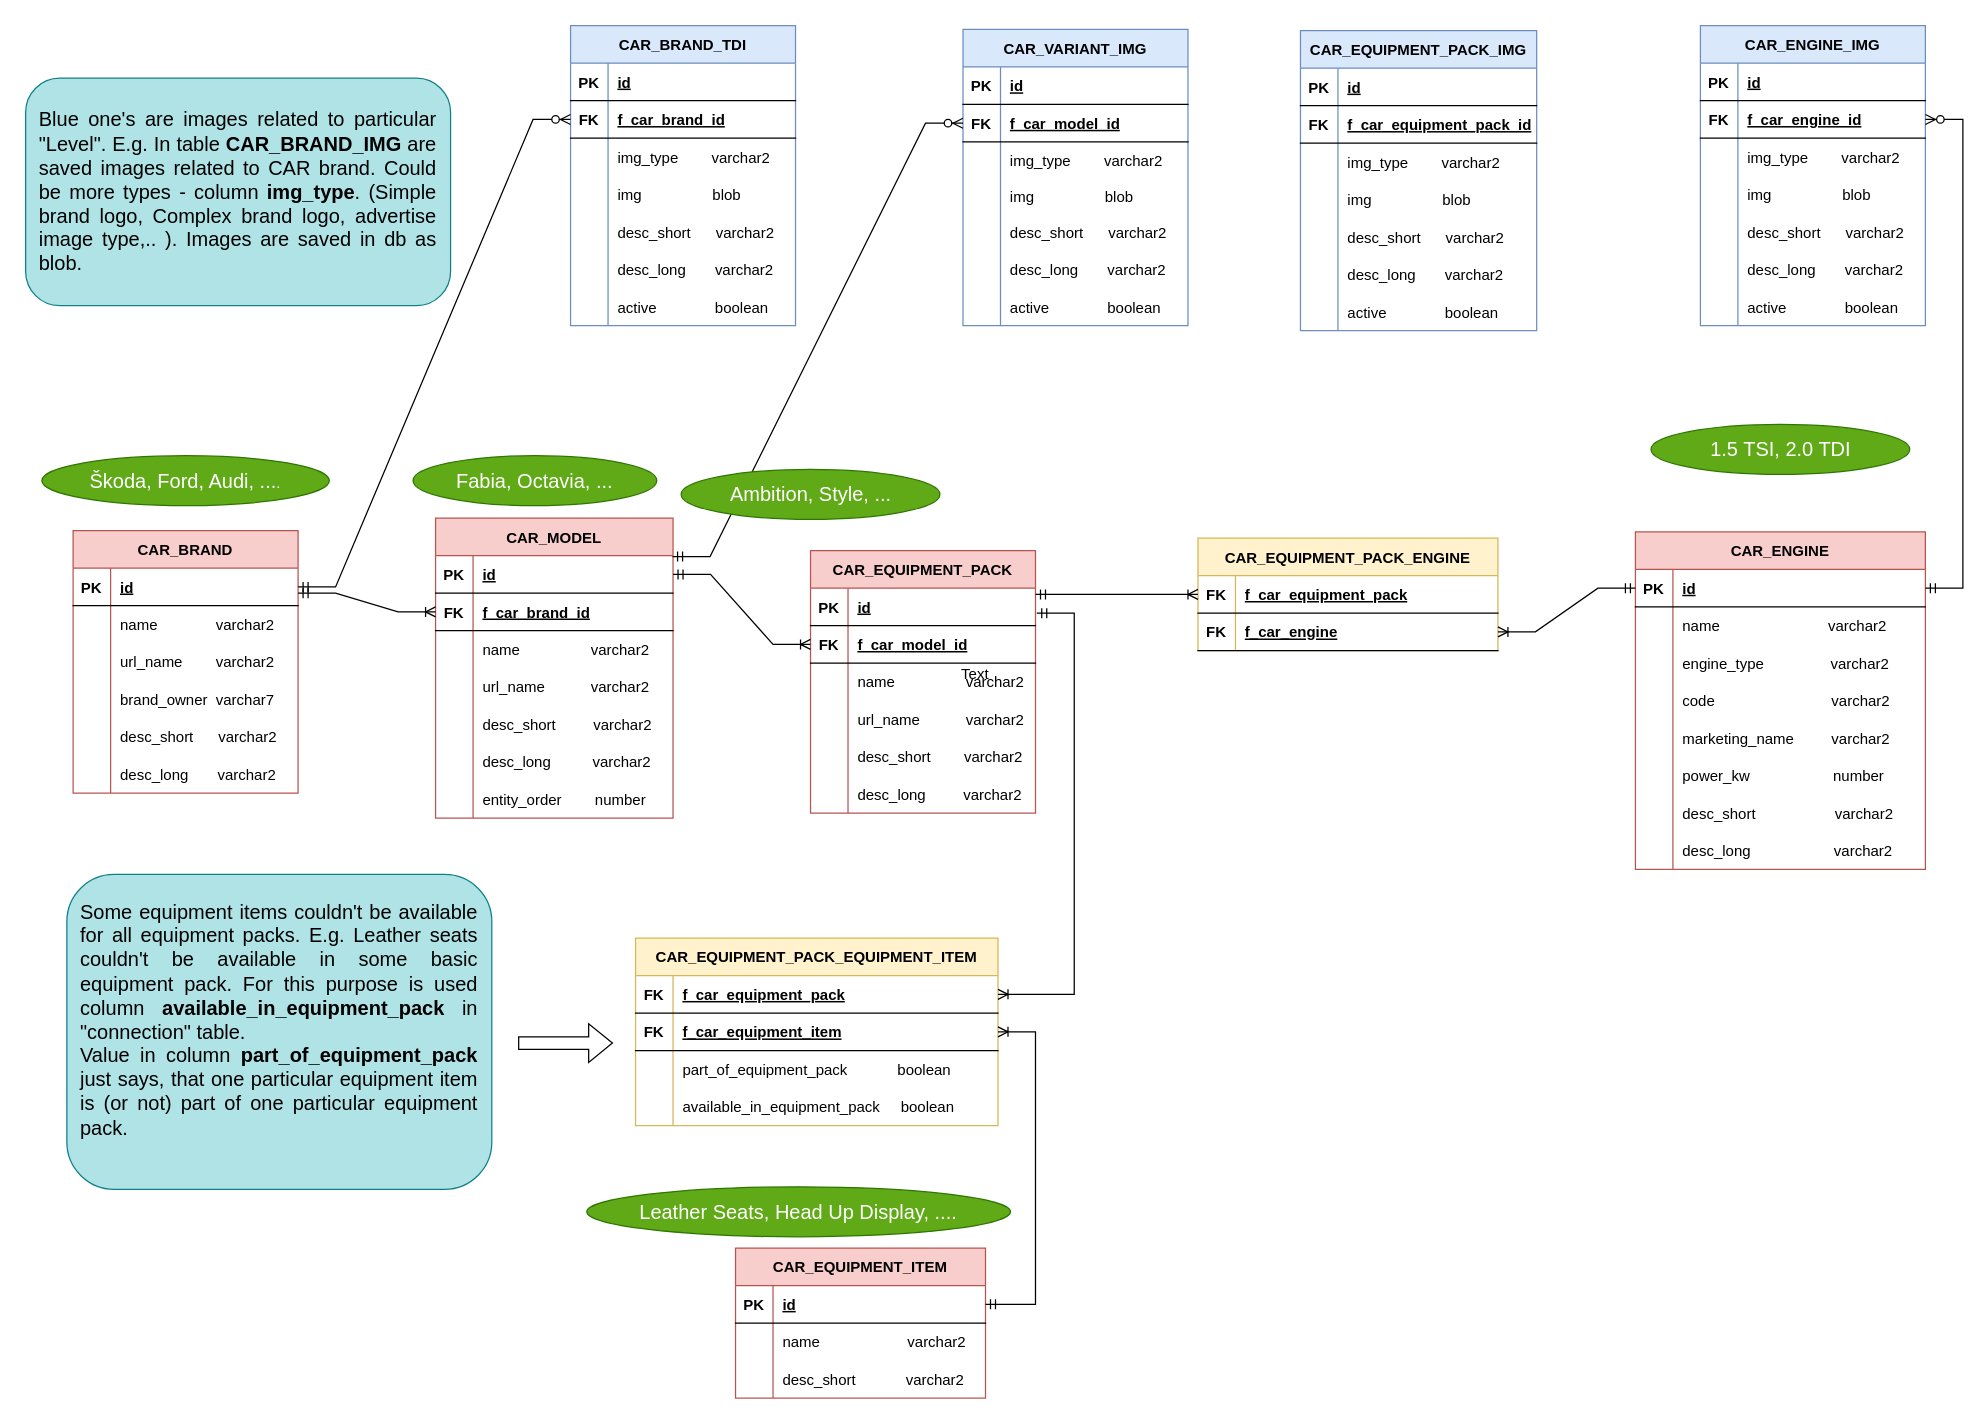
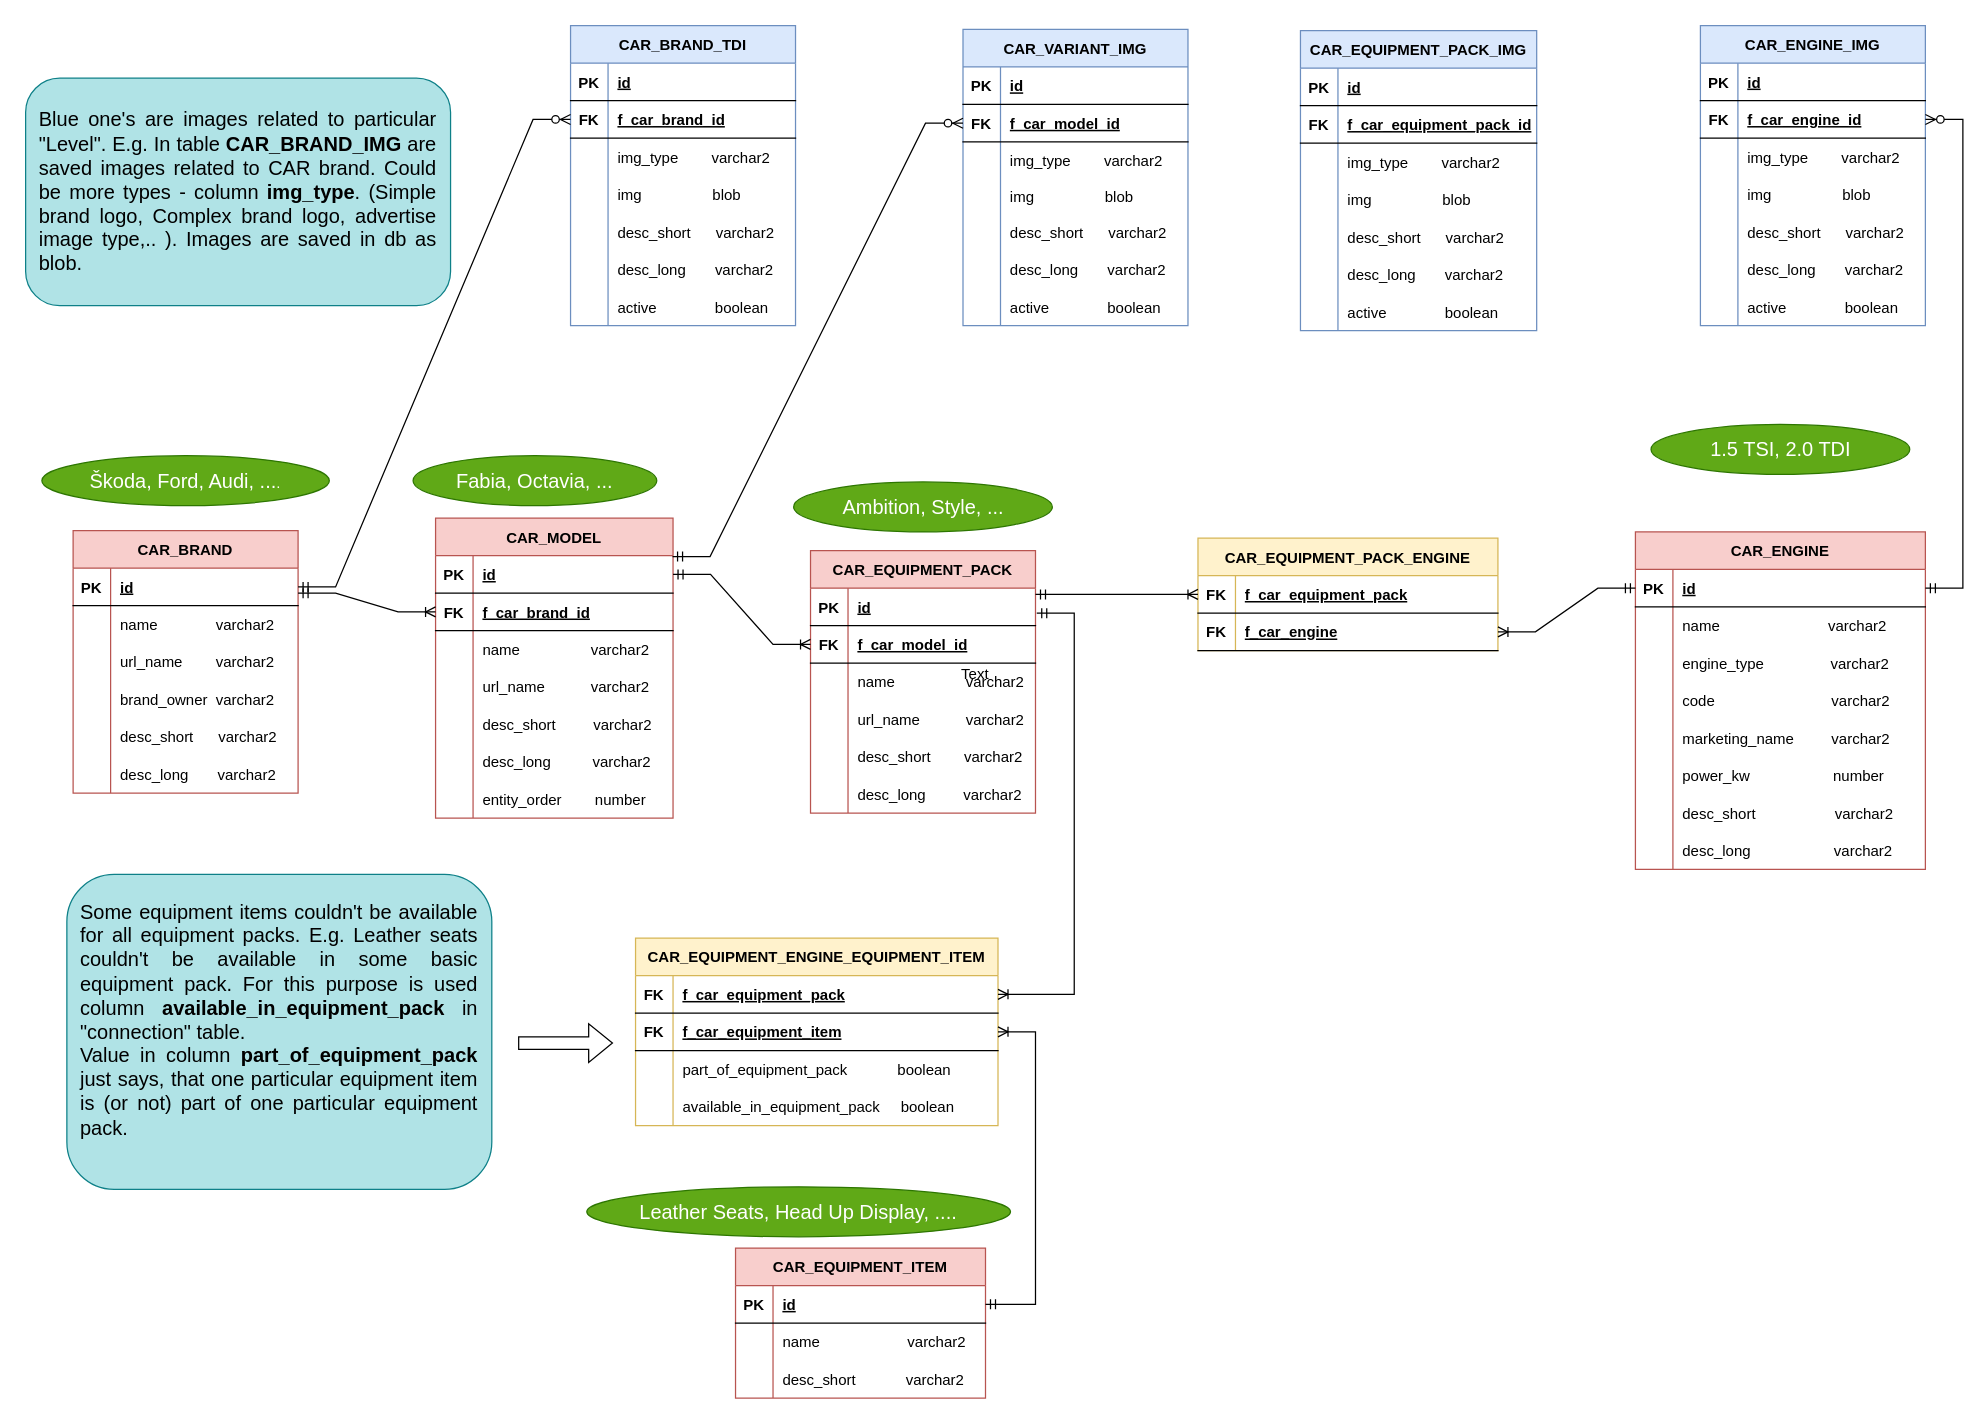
node "Ambition, Style, ...": moved (811, 494) -> (923, 507)
node "brand_owner varchar7": label "brand_owner varchar7" -> "brand_owner varchar2"
node "CAR_EQUIPMENT_PACK_EQUIPMENT_ITEM": label "CAR_EQUIPMENT_PACK_EQUIPMENT_ITEM" -> "CAR_EQUIPMENT_ENGINE_EQUIPMENT_ITEM"
